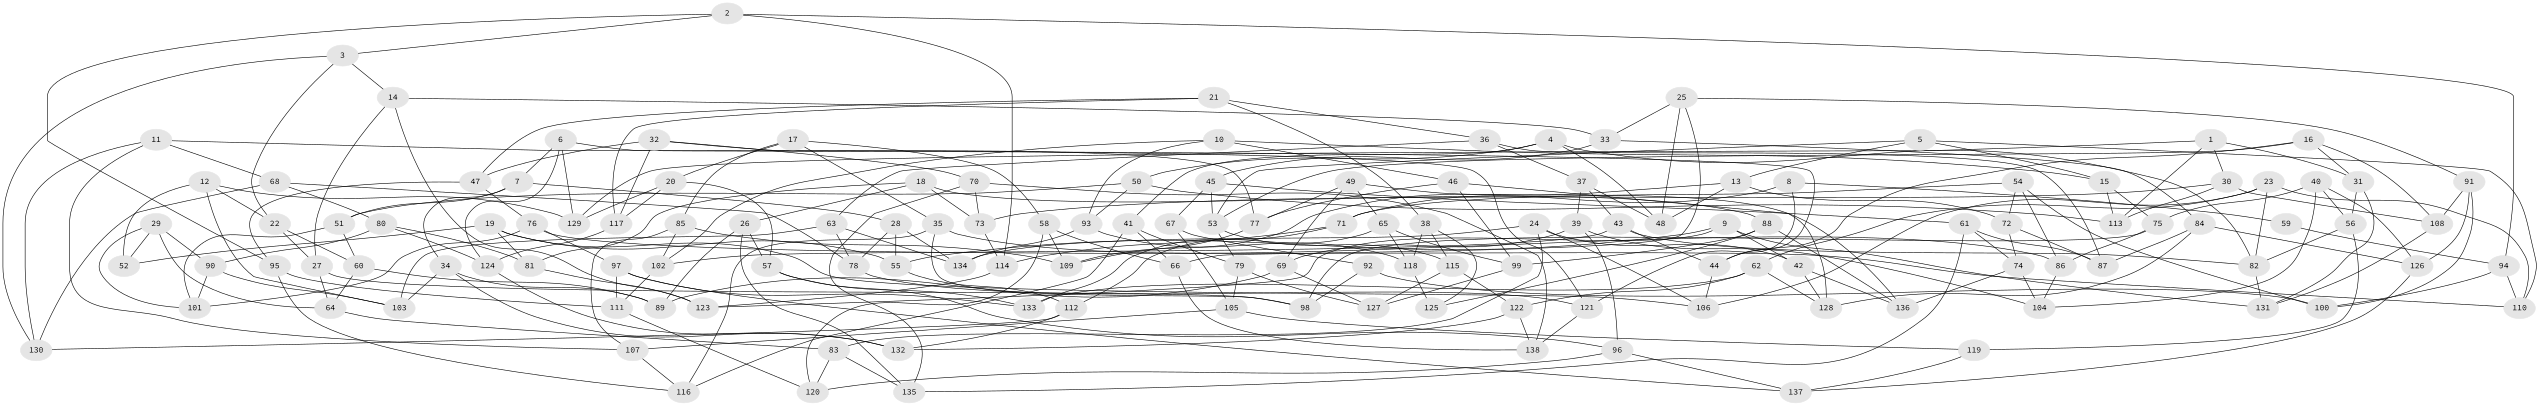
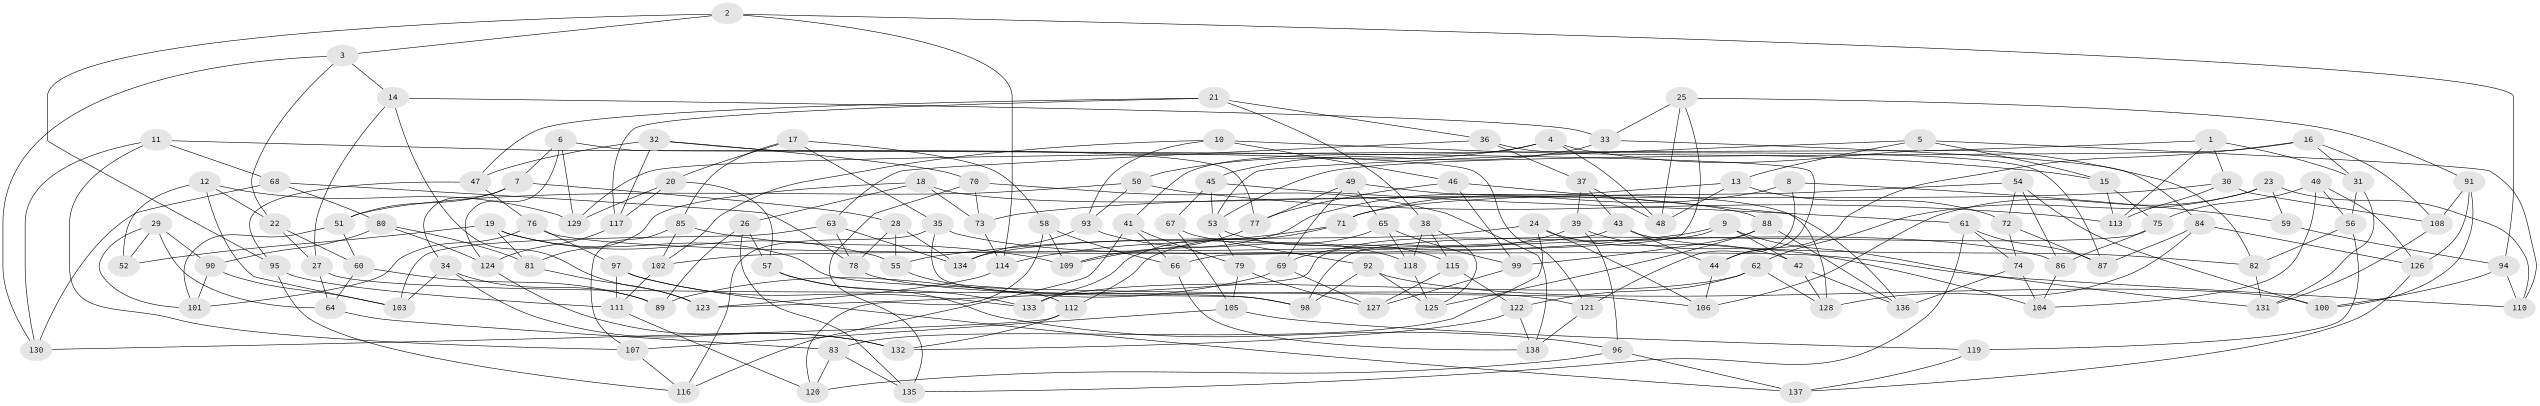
edge "23" -- "82": now "23" -- "59"
edge "92" -- "125": added
